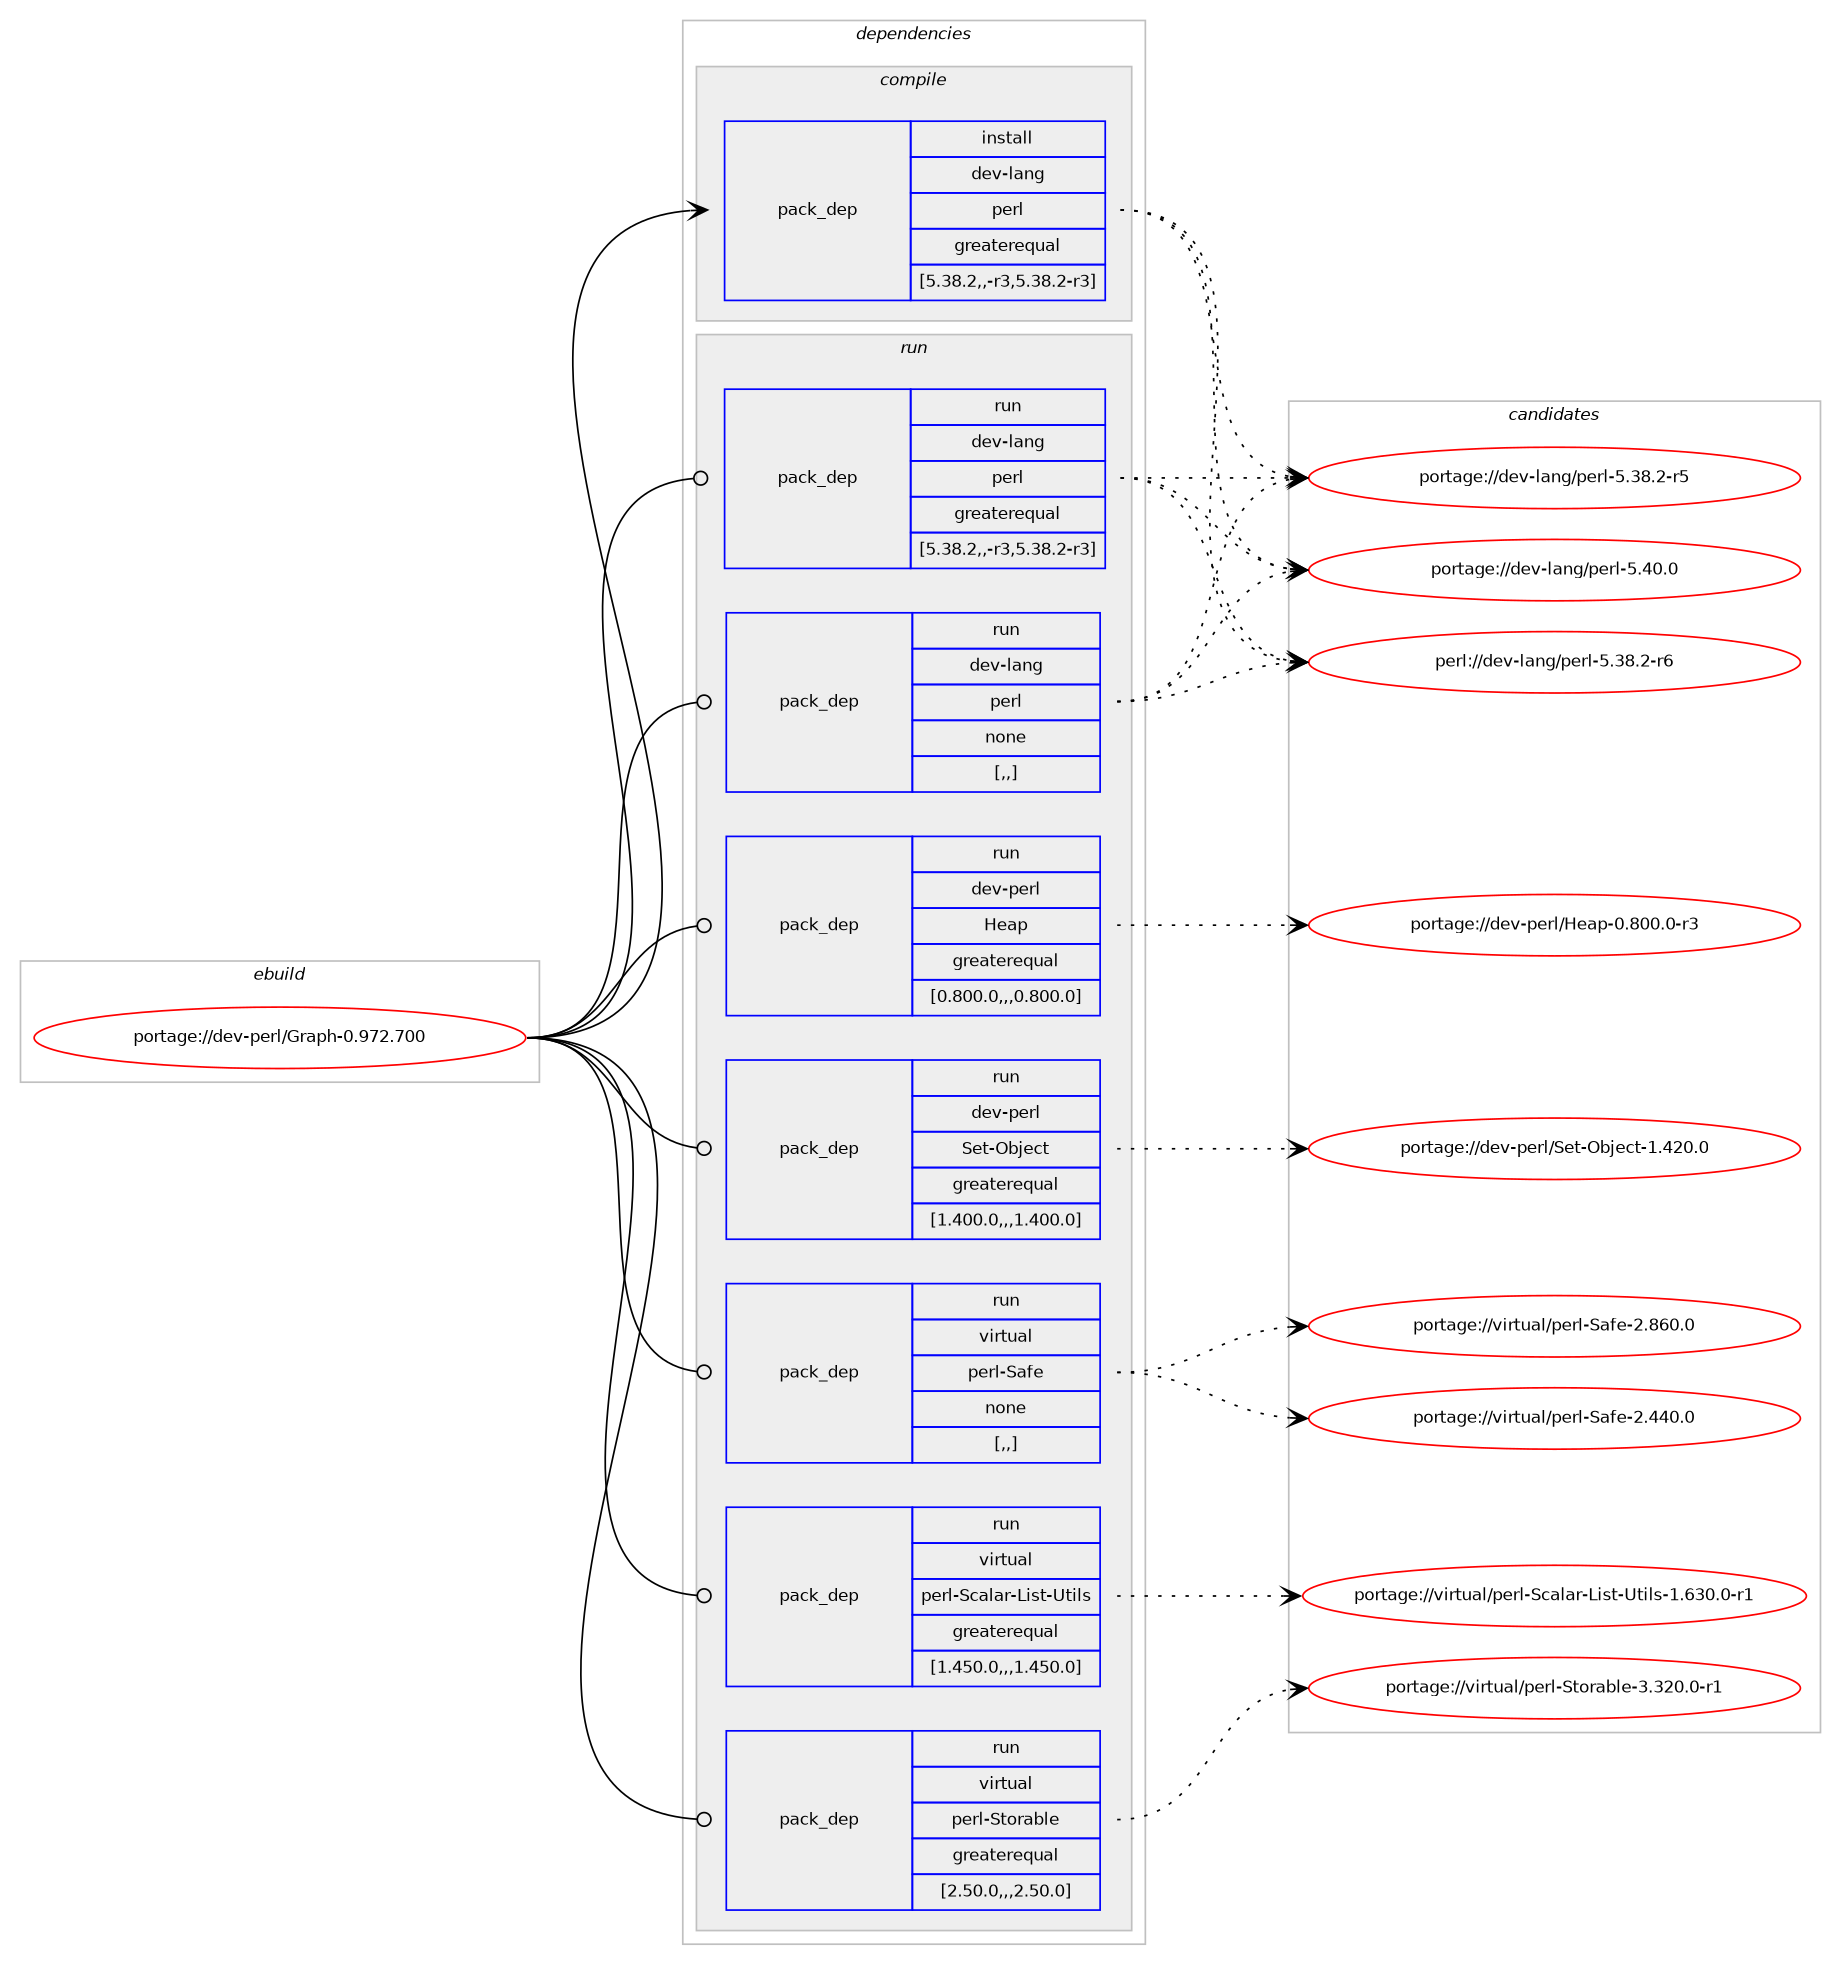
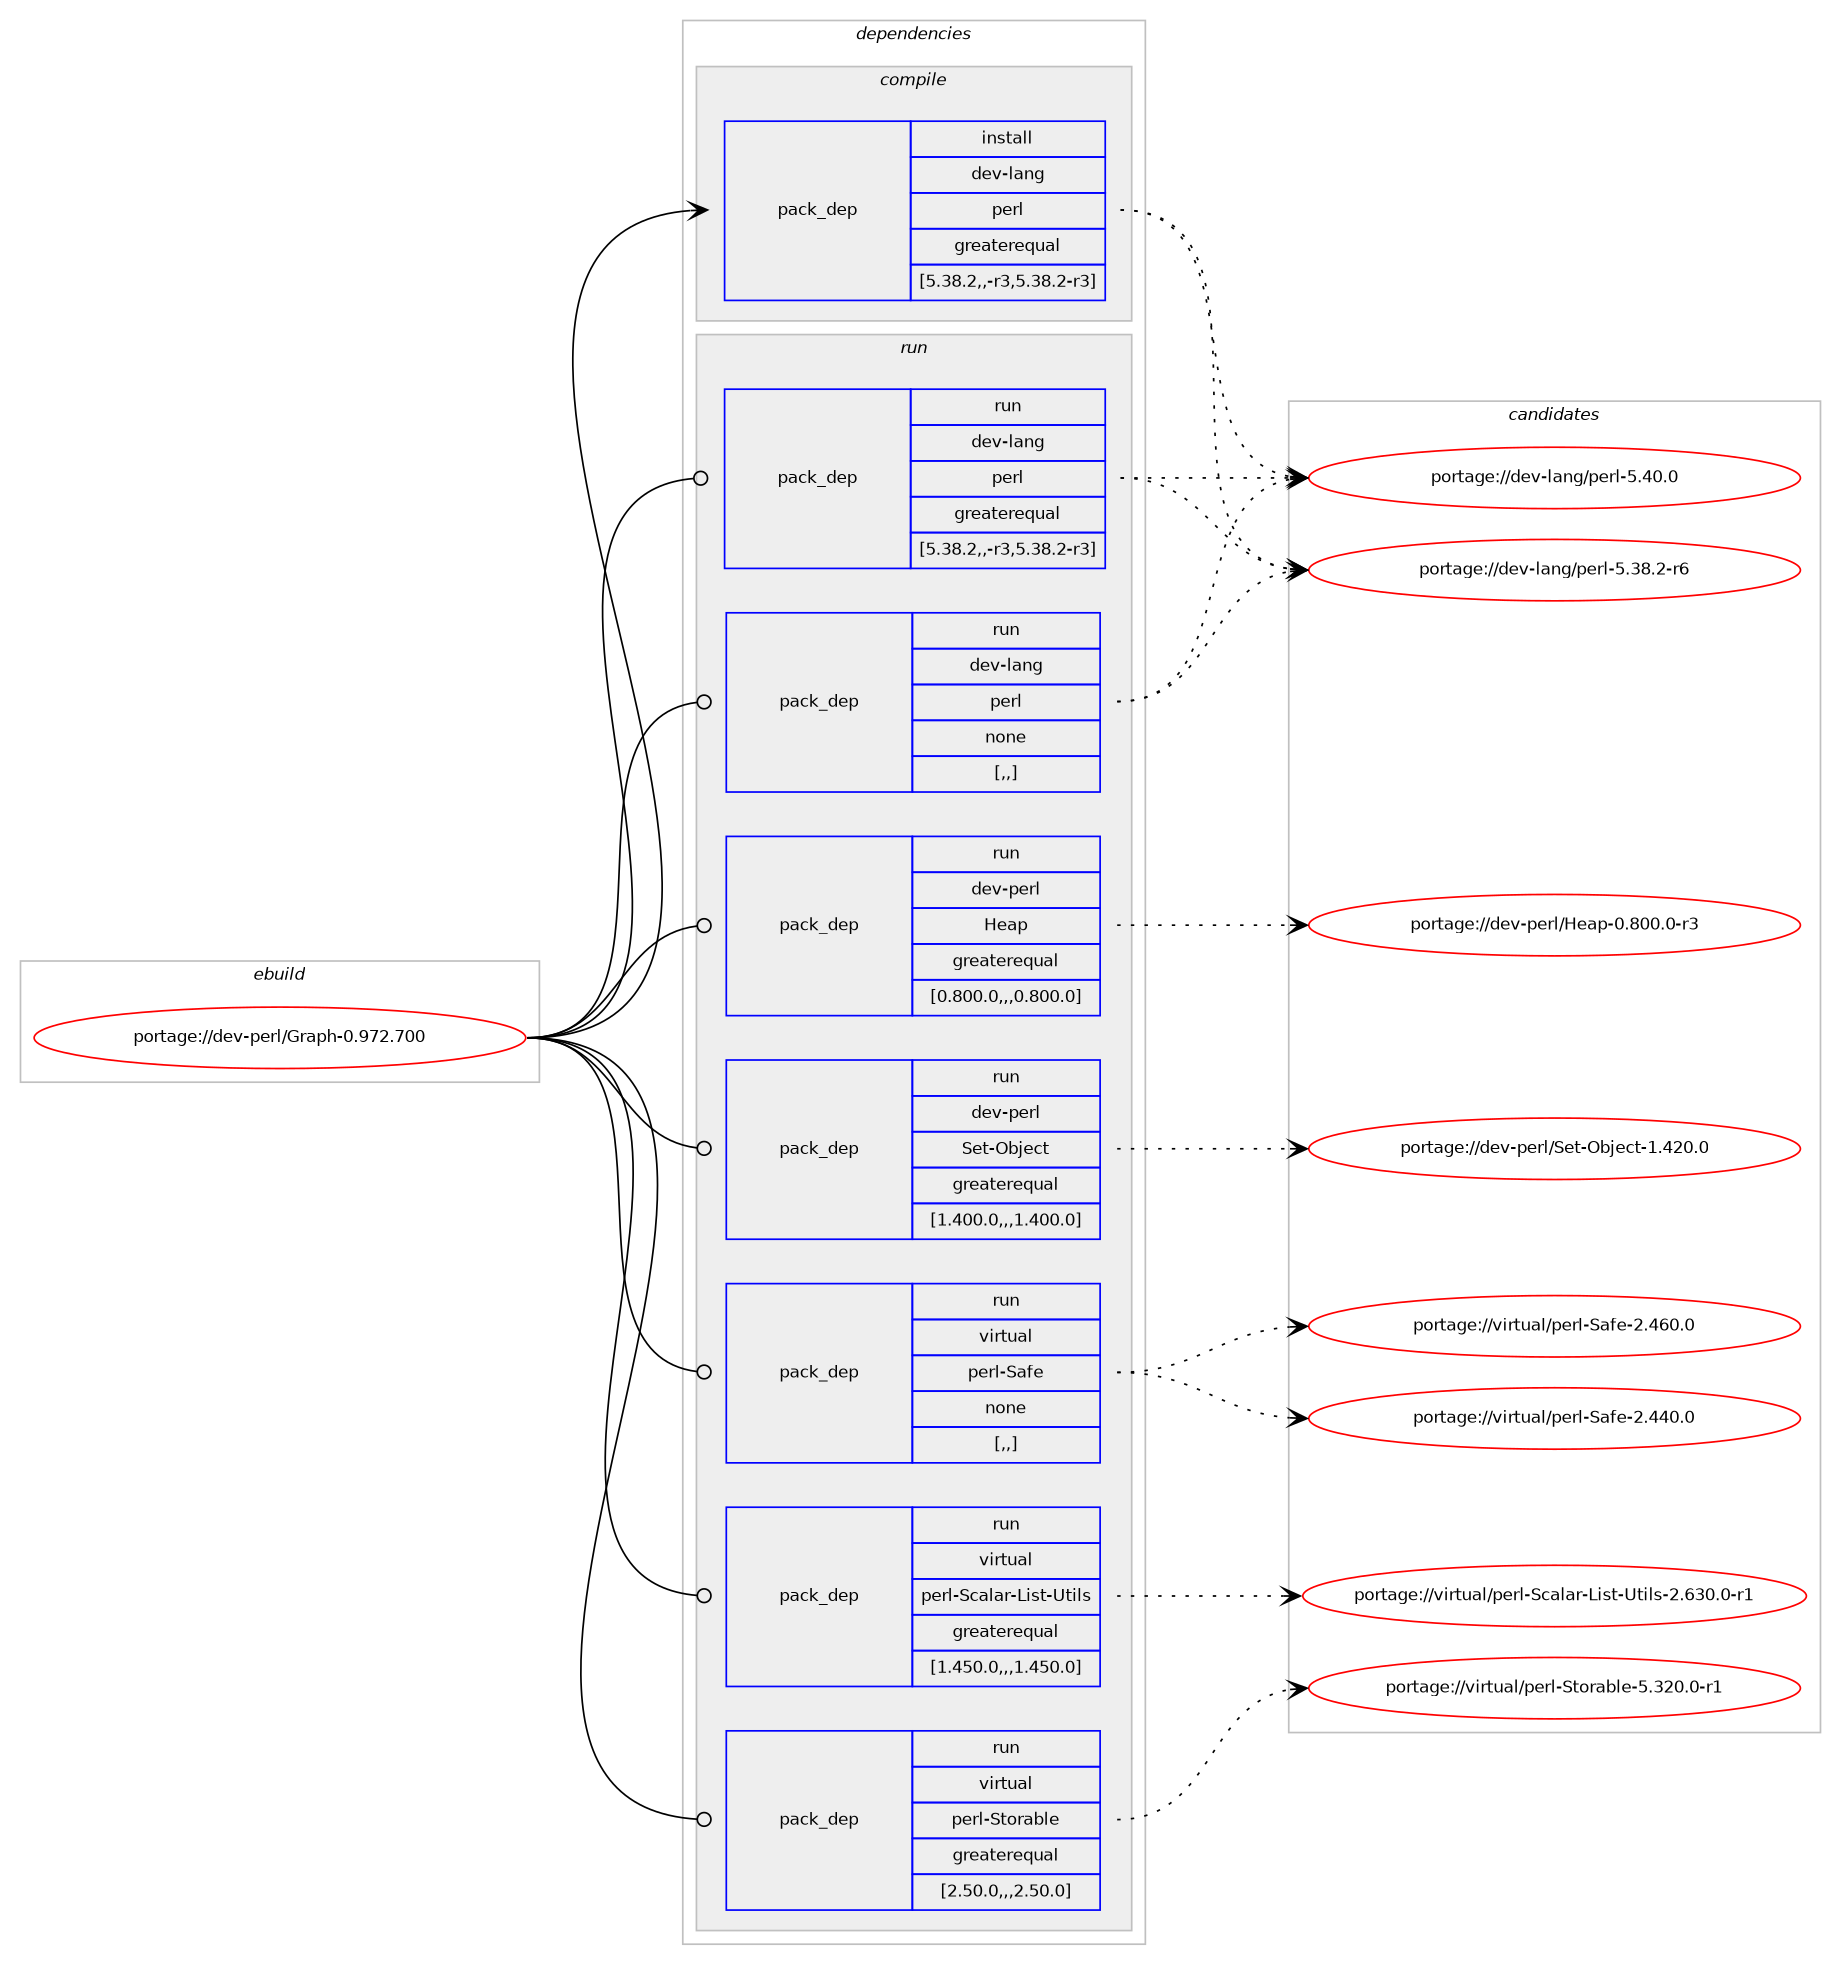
node "portage://dev-lang/perl-5.38.2-r5": removed
node "perl://dev-lang/perl-5.38.2-r6": label "perl://dev-lang/perl-5.38.2-r6" -> "portage://dev-lang/perl-5.38.2-r6"
node "portage://virtual/perl-Safe-2.860.0": label "portage://virtual/perl-Safe-2.860.0" -> "portage://virtual/perl-Safe-2.460.0"
node "portage://virtual/perl-Scalar-List-Utils-1.630.0-r1": label "portage://virtual/perl-Scalar-List-Utils-1.630.0-r1" -> "portage://virtual/perl-Scalar-List-Utils-2.630.0-r1"
node "portage://virtual/perl-Storable-3.320.0-r1": label "portage://virtual/perl-Storable-3.320.0-r1" -> "portage://virtual/perl-Storable-5.320.0-r1"
